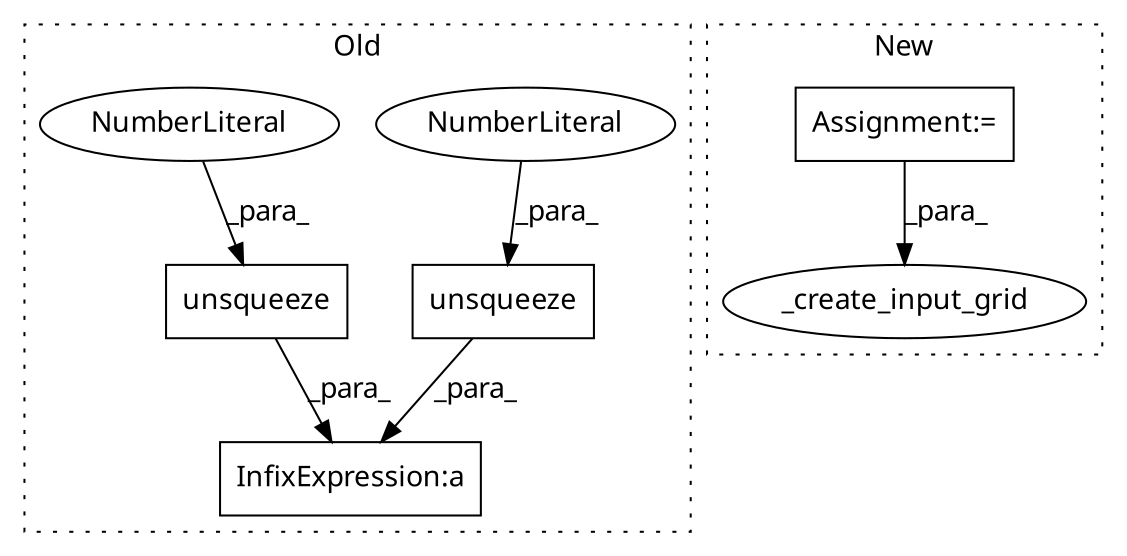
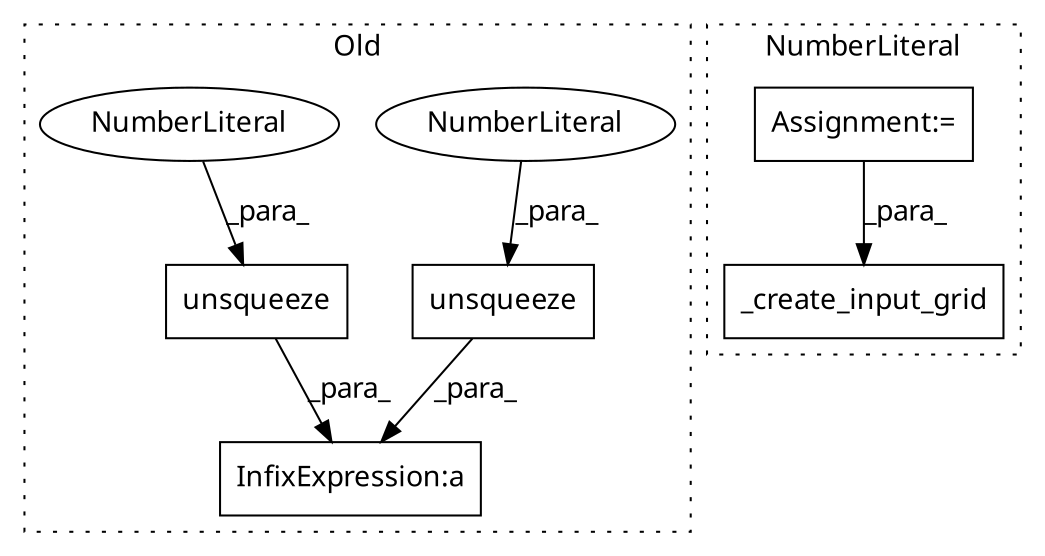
cluster "New": label "New" -> "NumberLiteral"
node "_create_input_grid": shape ellipse -> box
